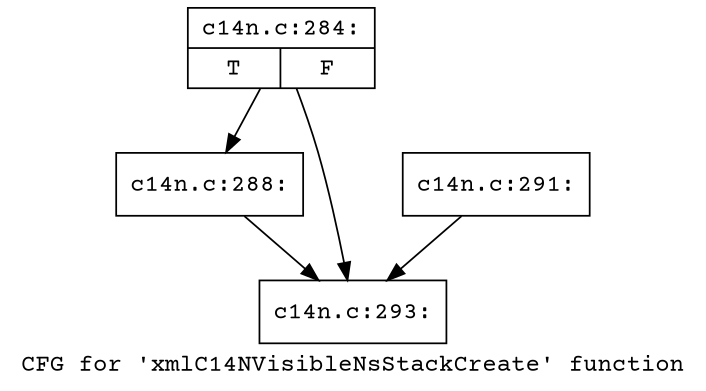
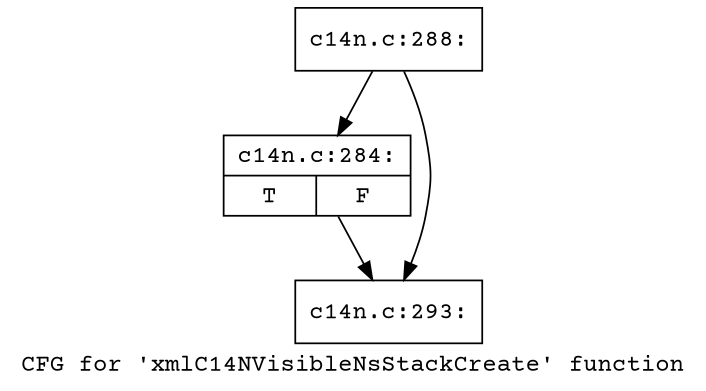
edge "c14n.c:284:" -> "c14n.c:288:": reversed
node "c14n.c:291:": removed
